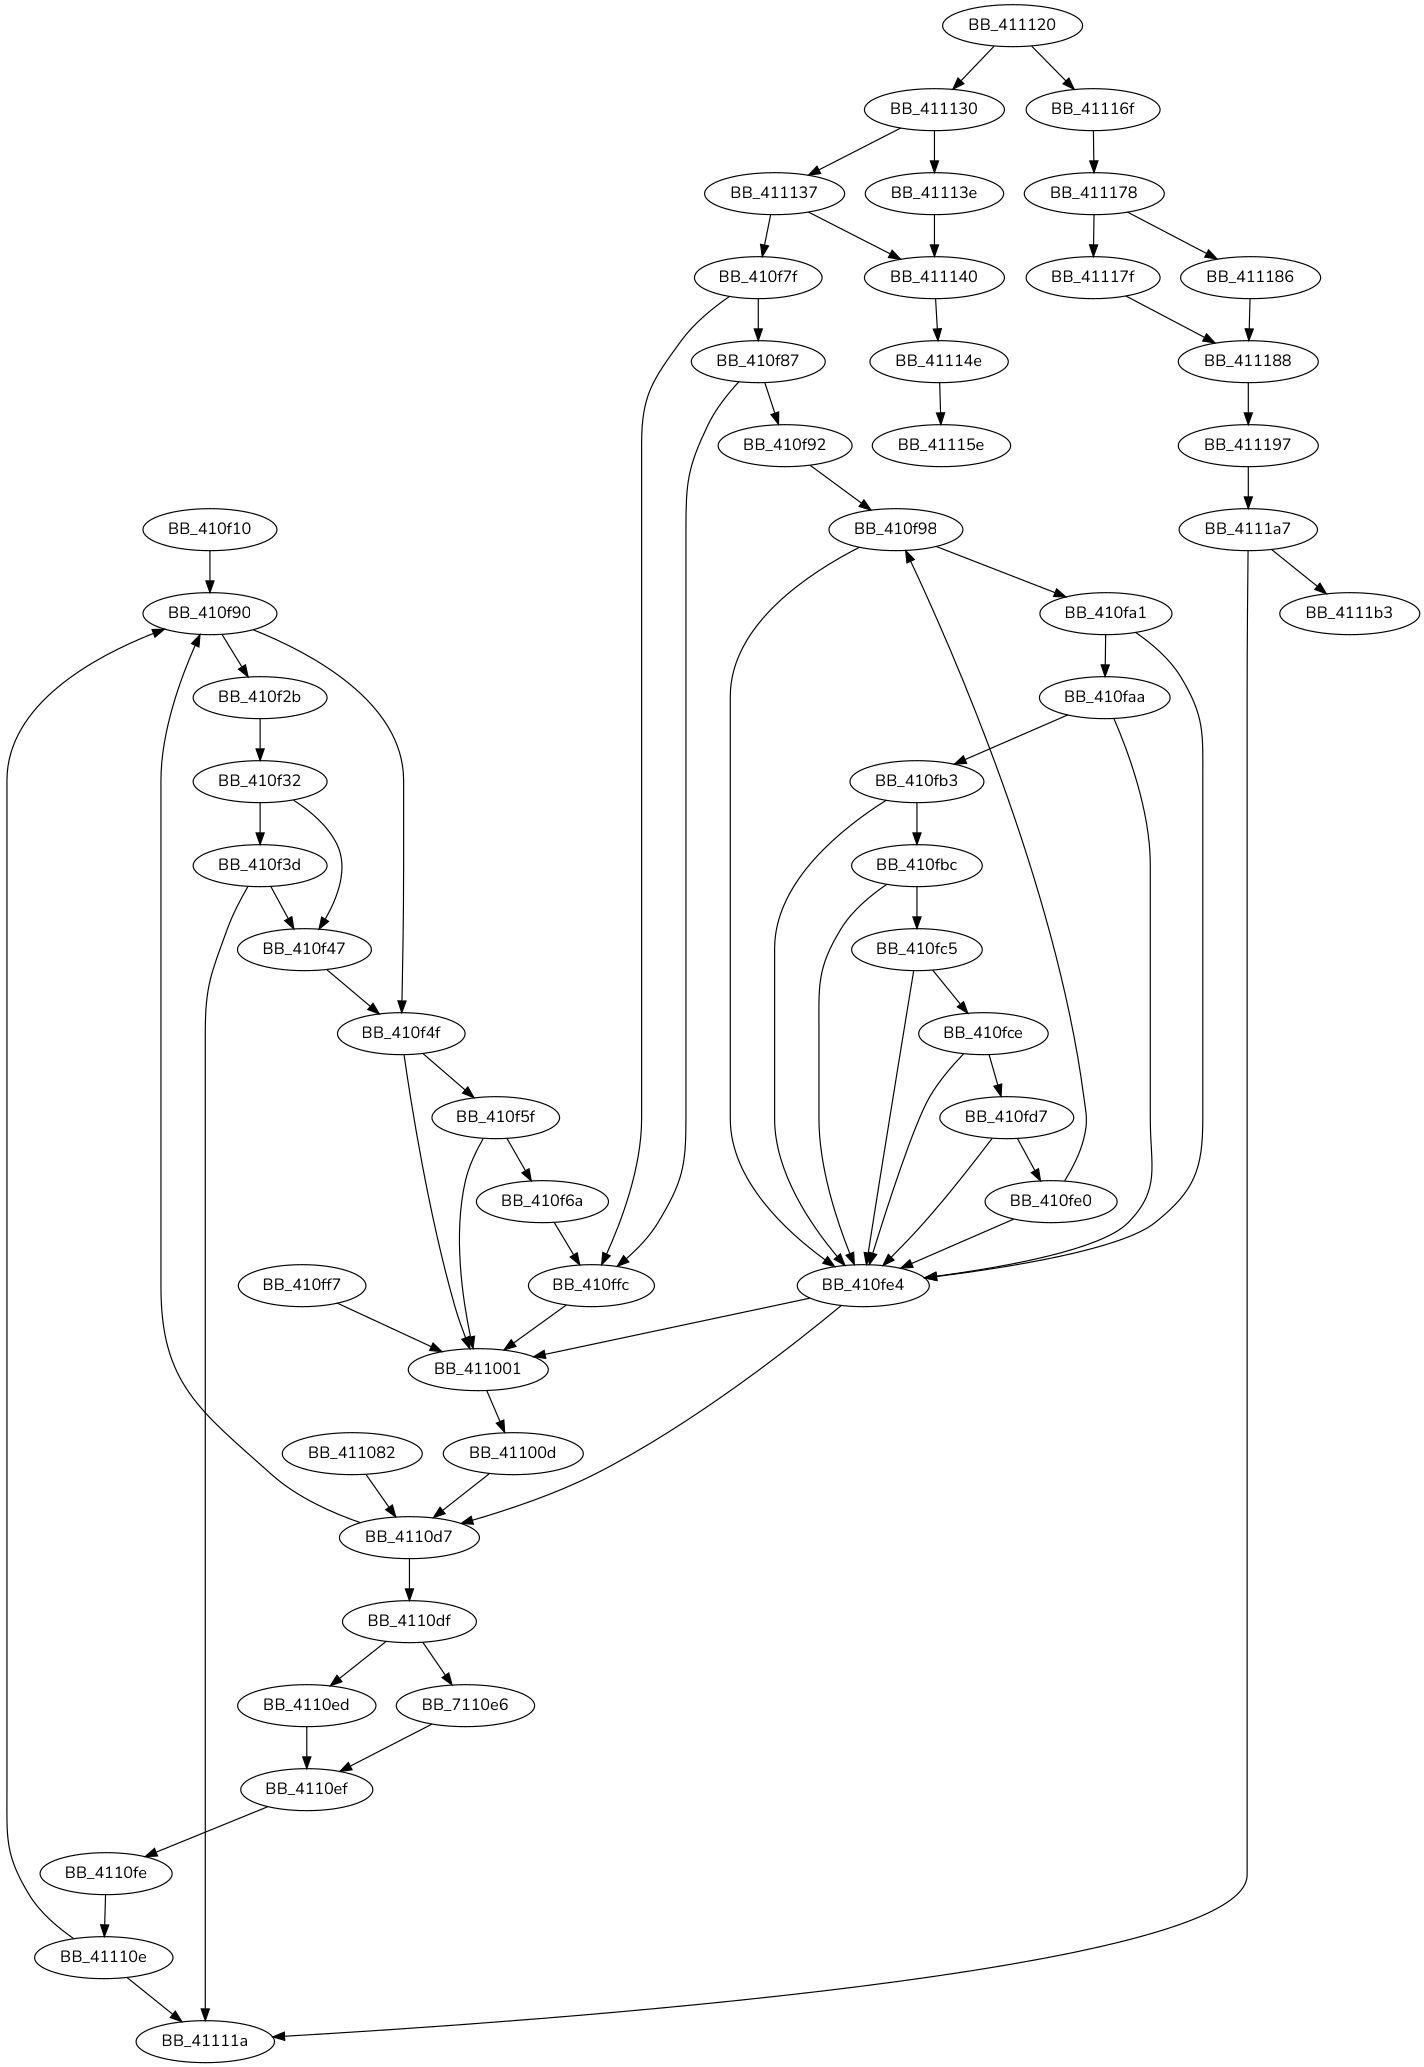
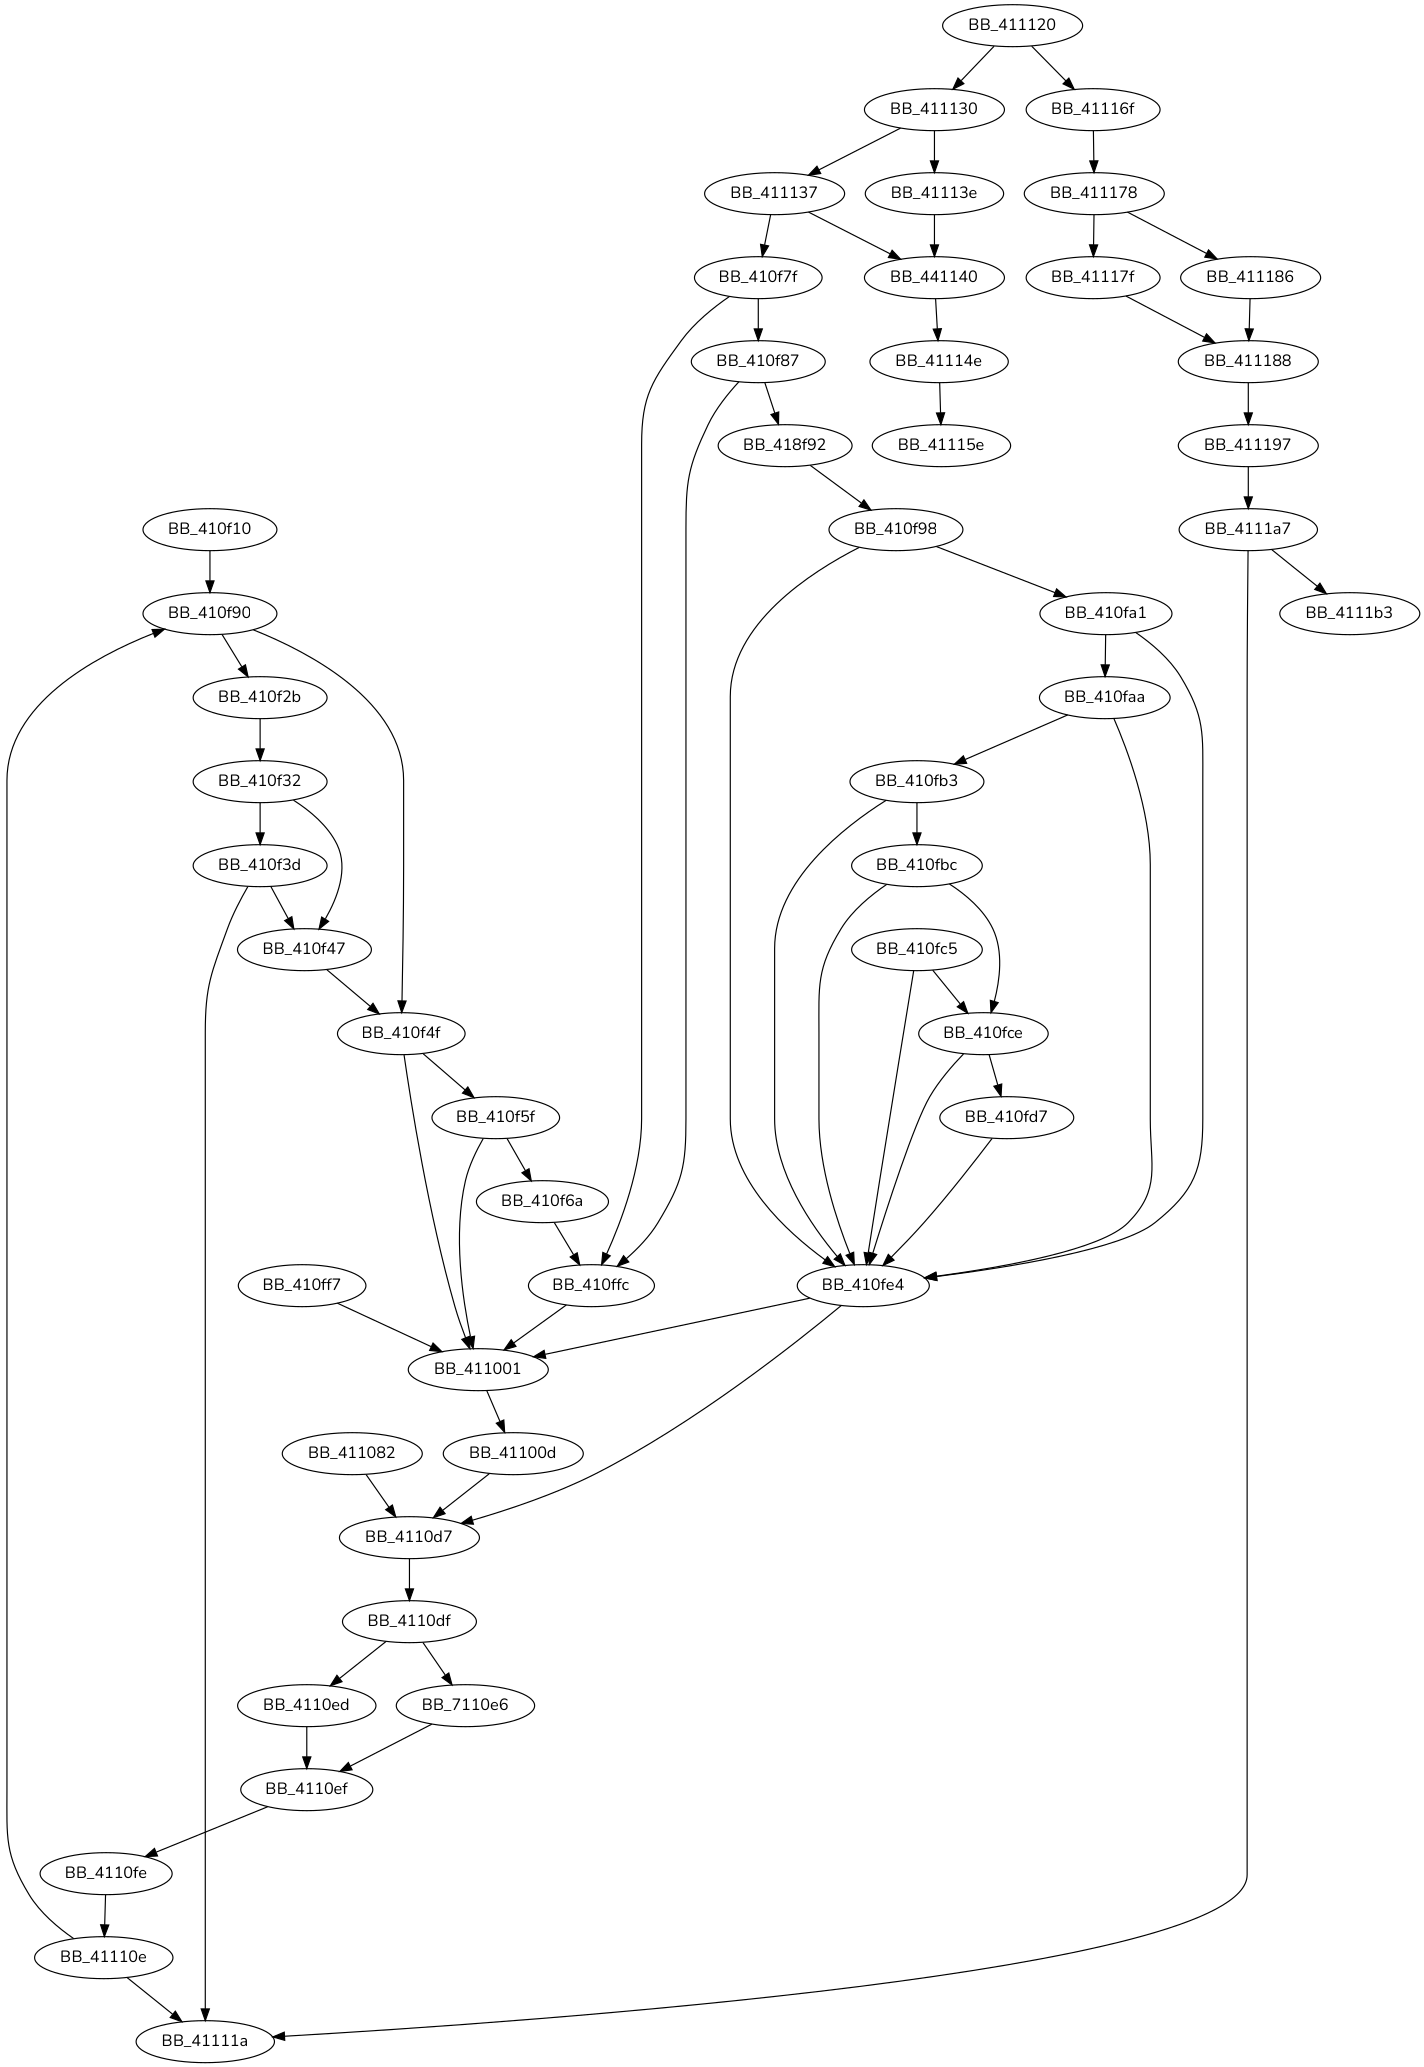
node "BB_411140": label "BB_411140" -> "BB_441140"
node "BB_410f92": label "BB_410f92" -> "BB_418f92"
edge "BB_410fbc" -> "BB_410fc5": now "BB_410fbc" -> "BB_410fce"
edge "BB_4110d7" -> "BB_410f90": removed
node "BB_410fe0": removed
